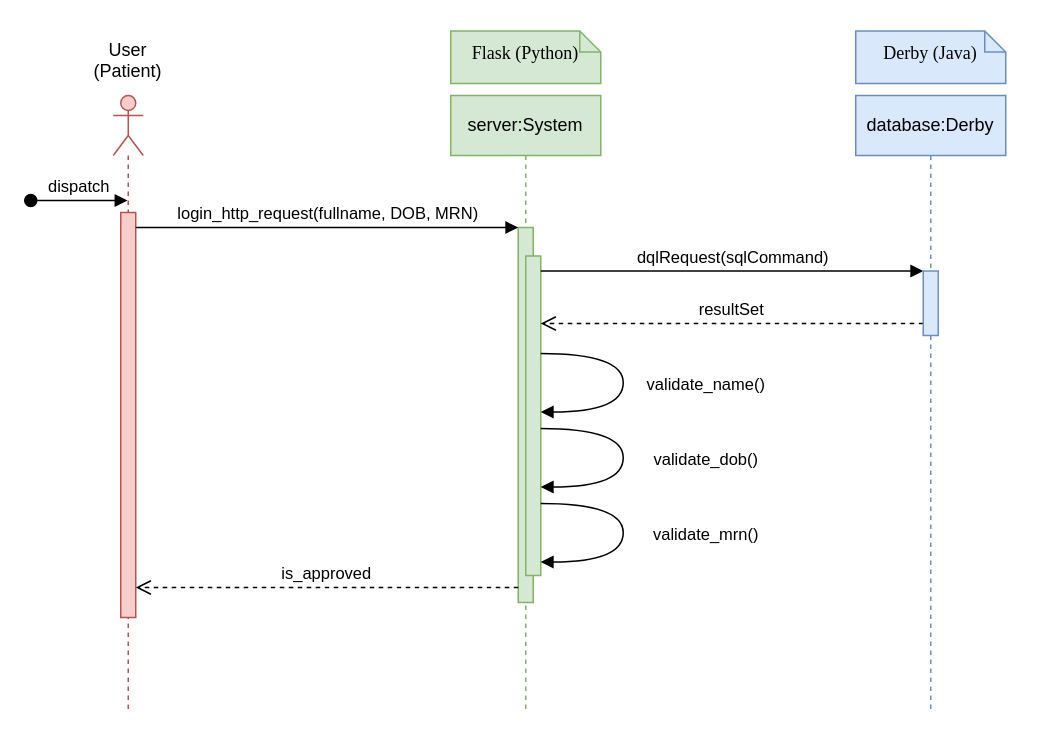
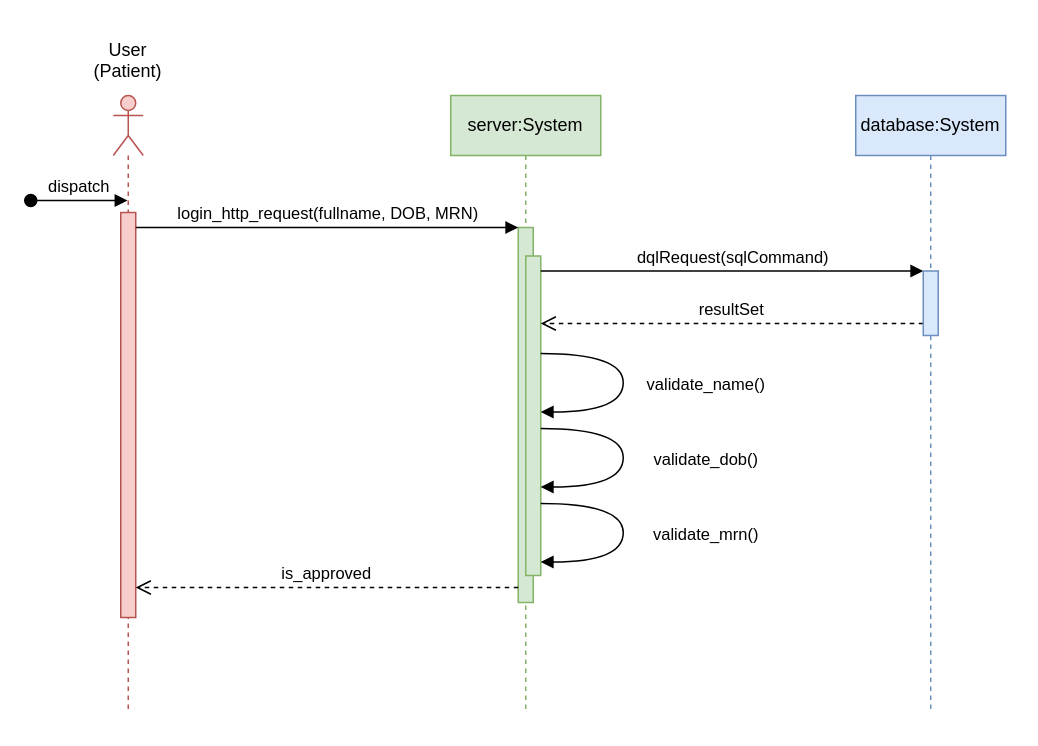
node "Flask (Python)": removed
node "Derby (Java)": removed
node "database:Derby": label "database:Derby" -> "database:System"
